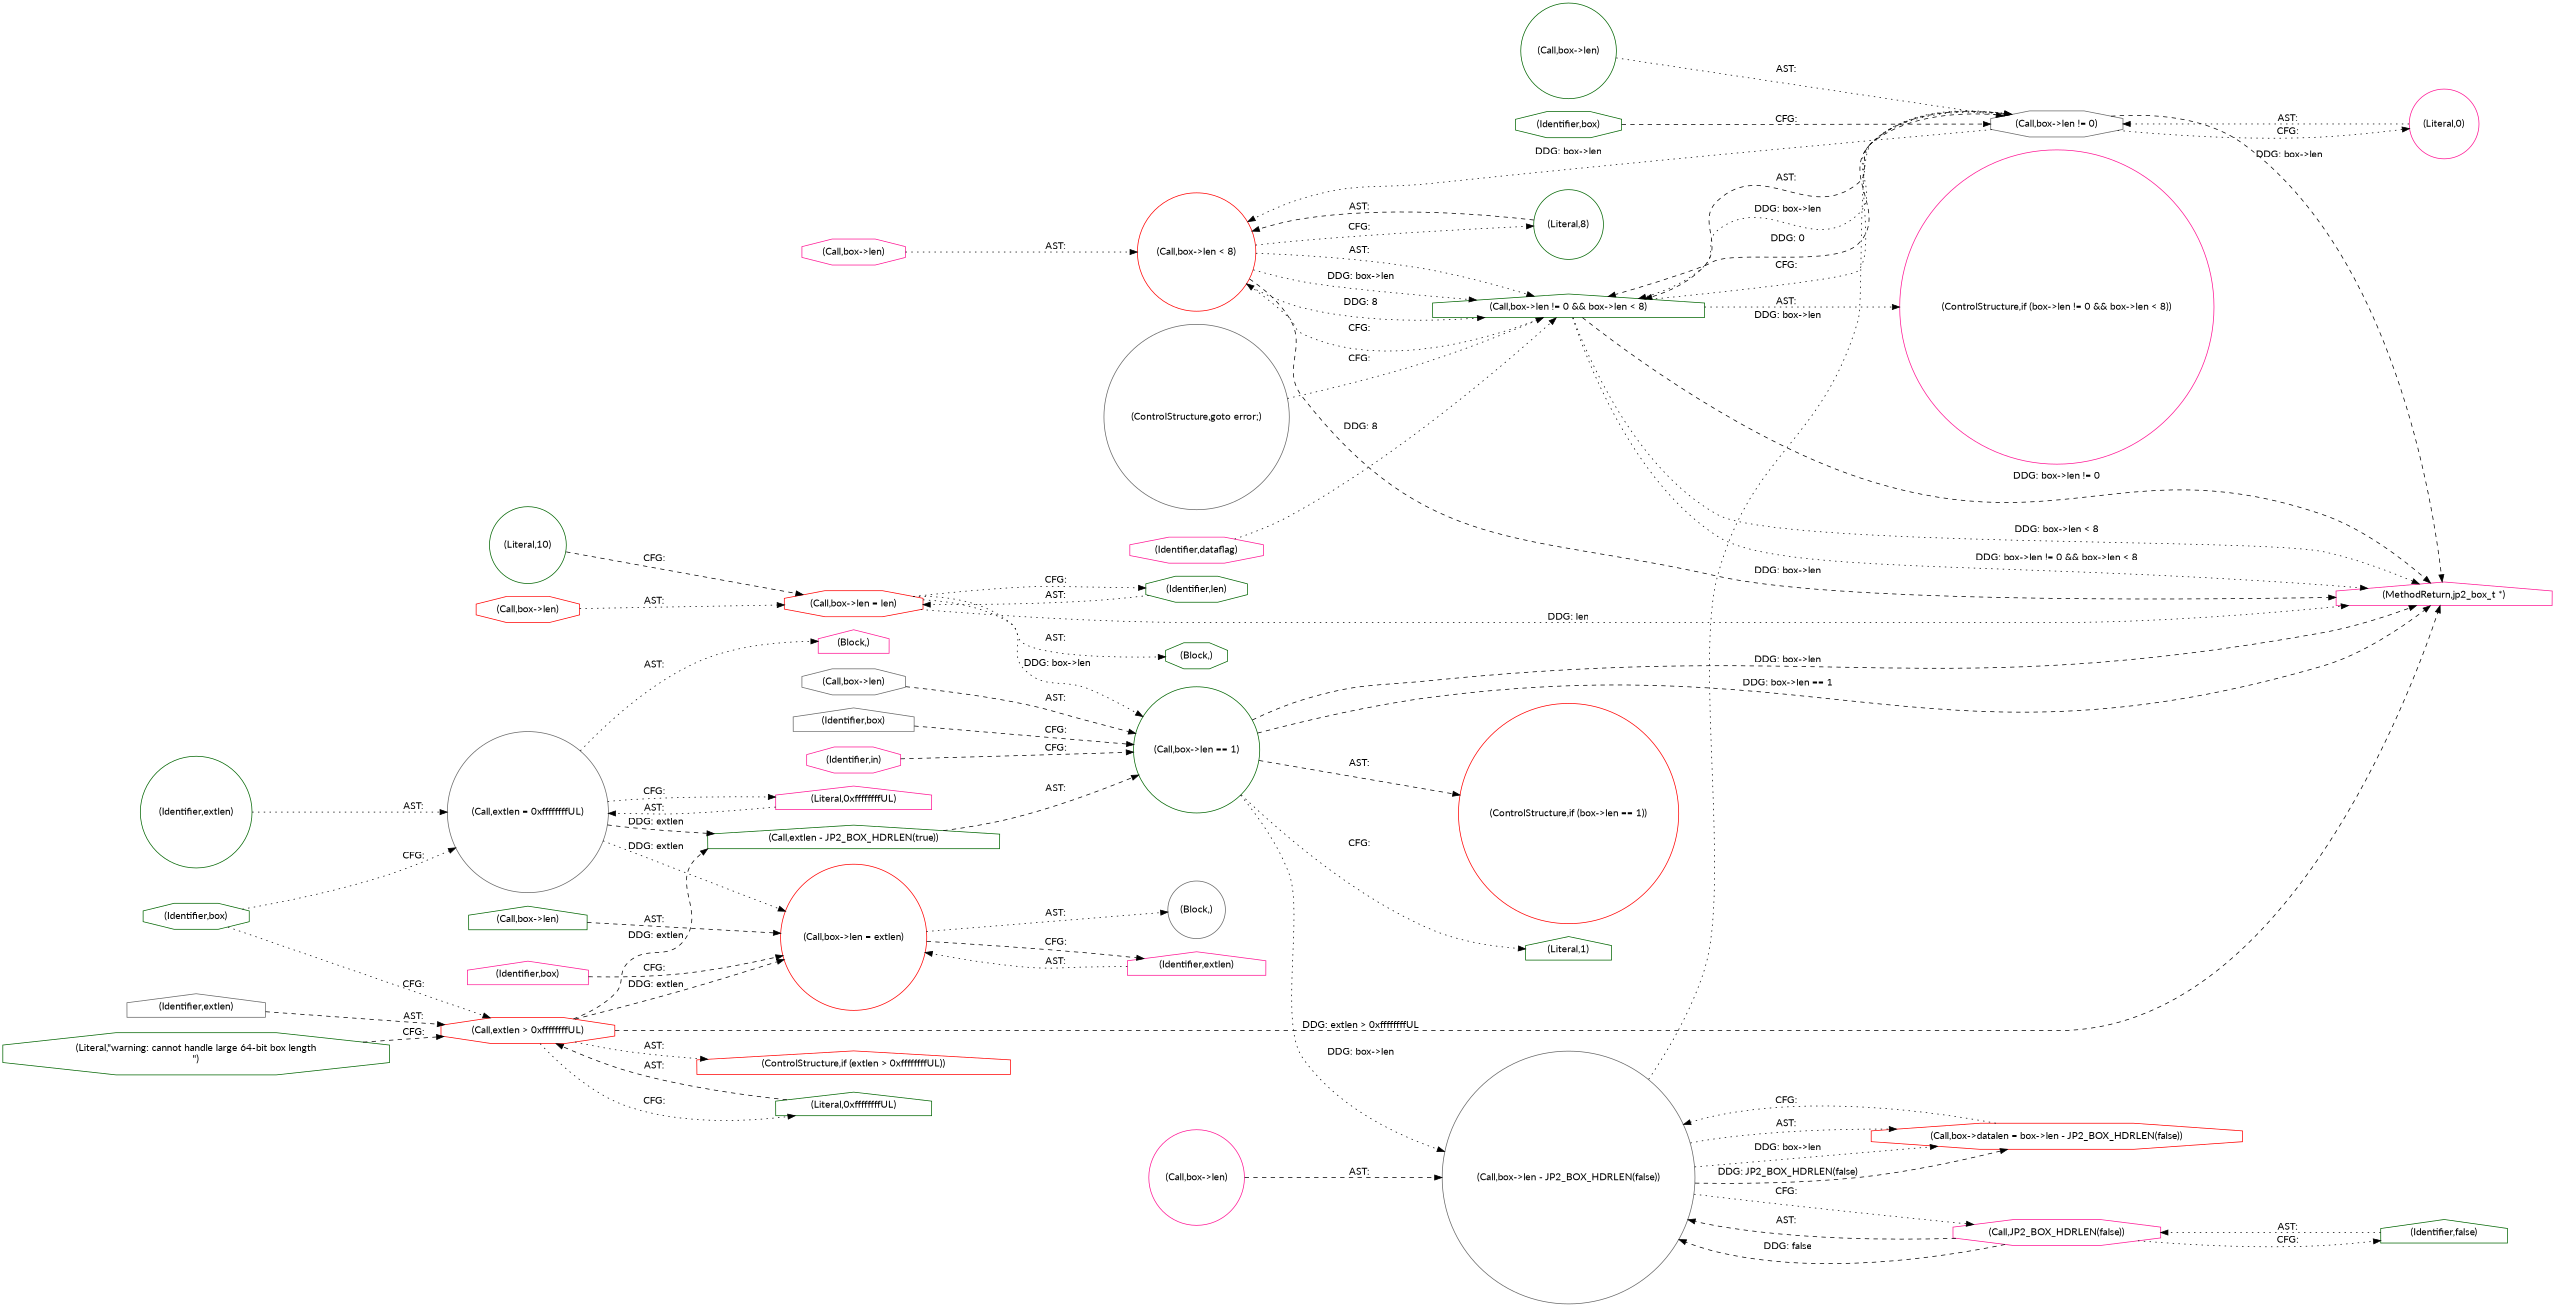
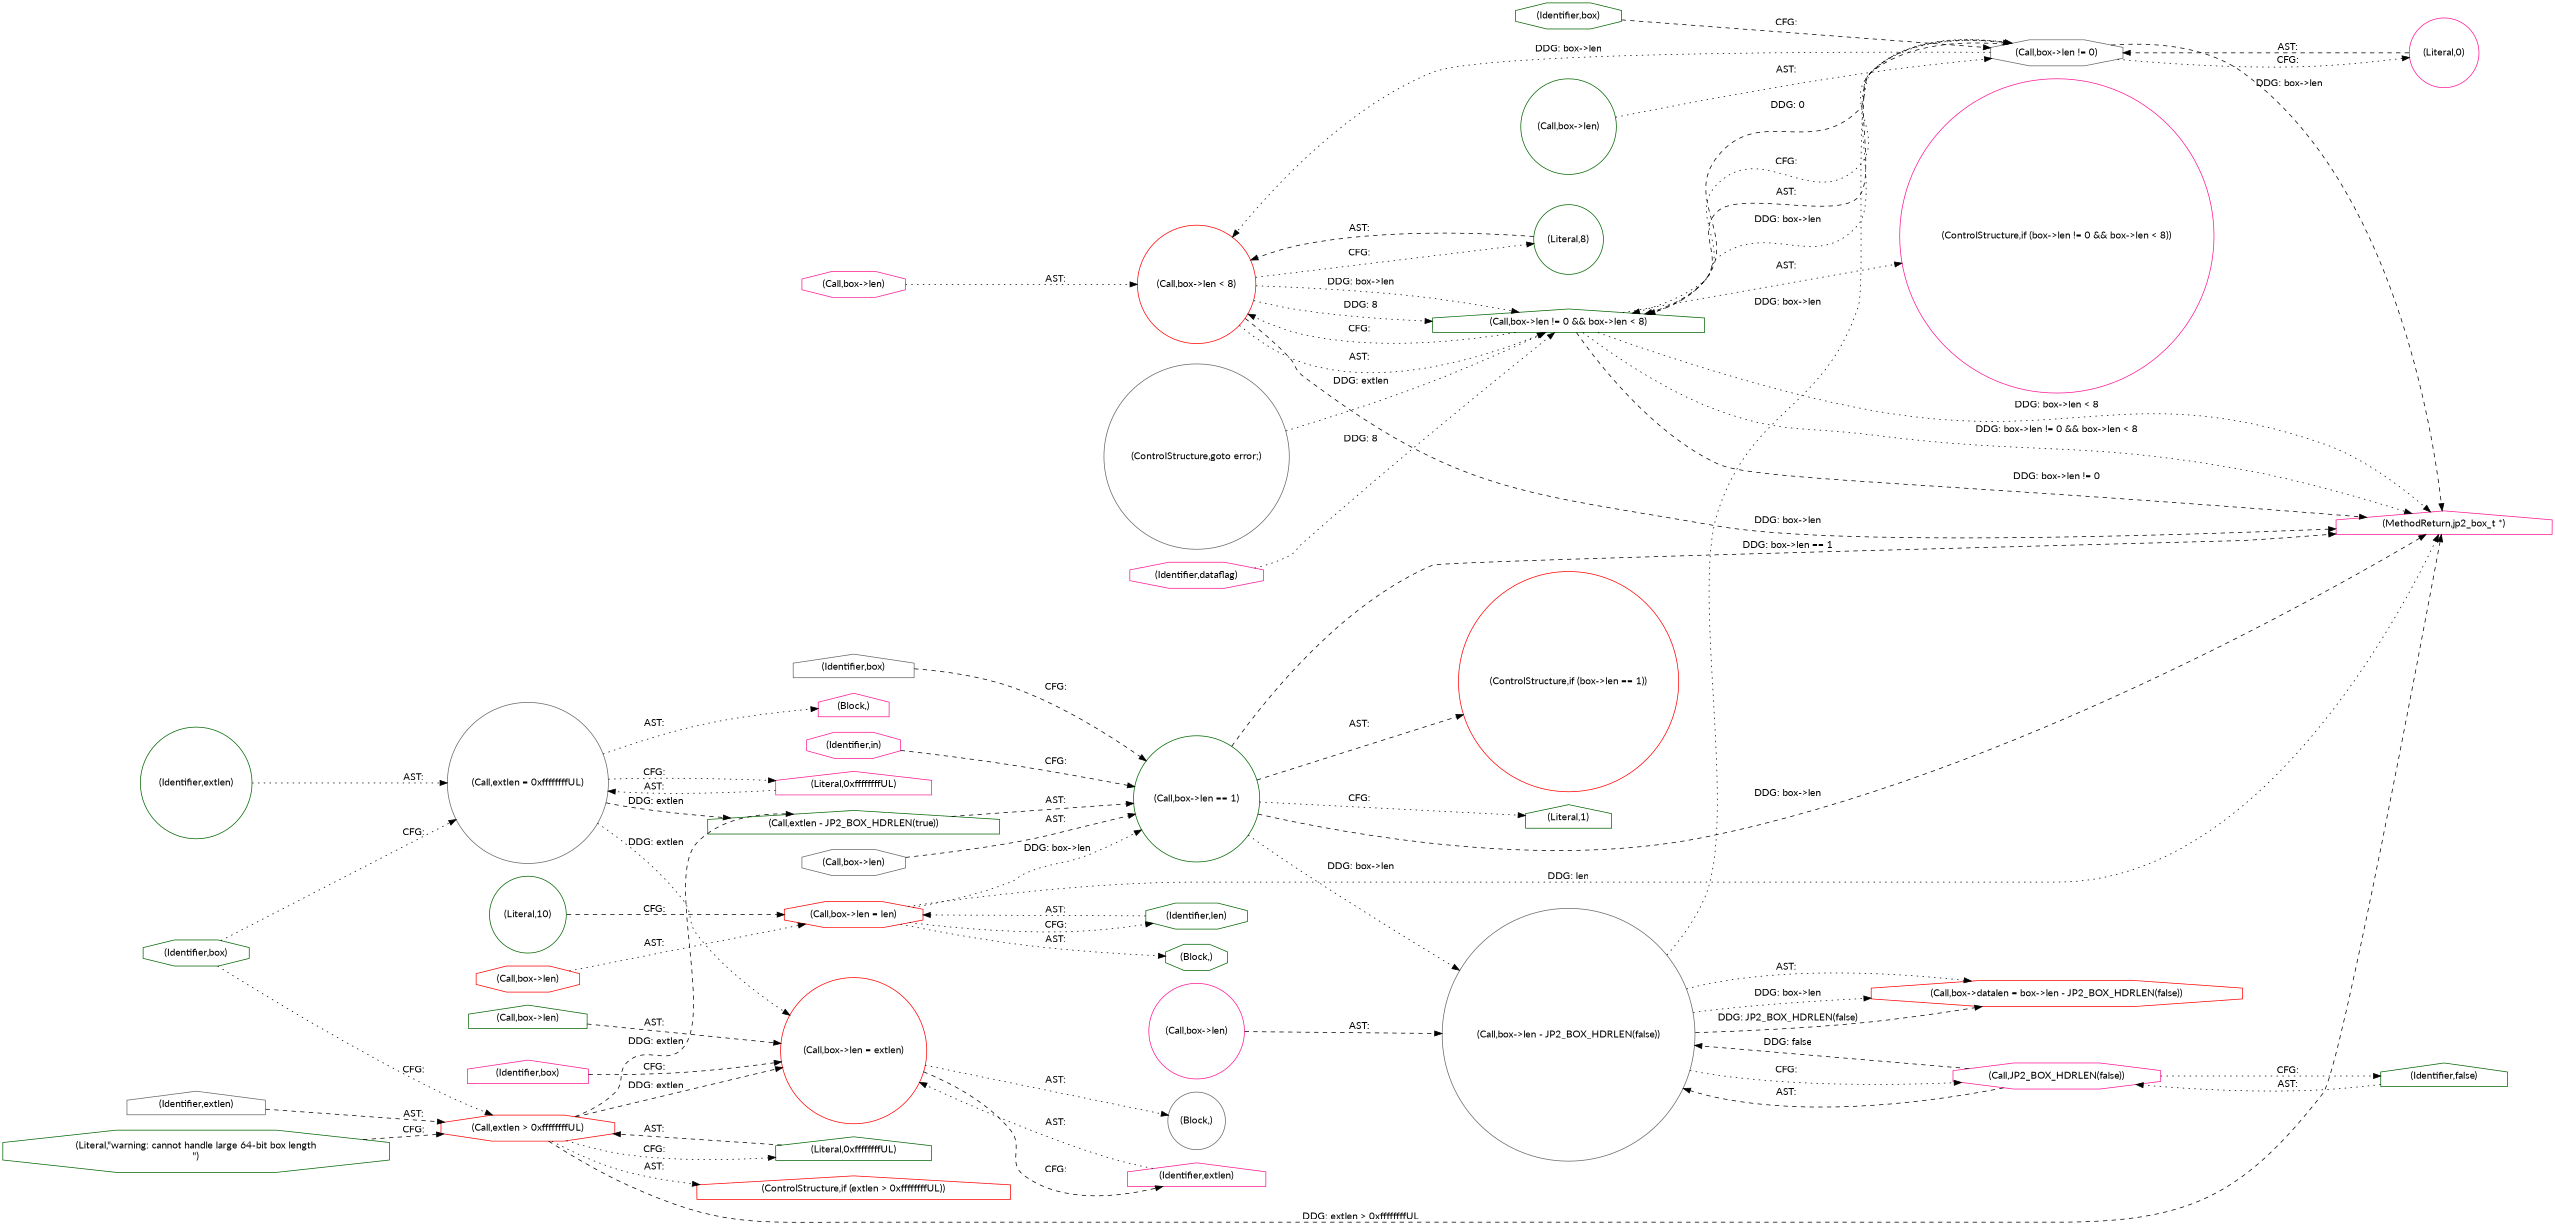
edge "(Literal,0)" -> "(Call,box->len != 0)": style dotted -> dashed
edge "(ControlStructure,goto error;)" -> "(Call,box->len != 0 && box->len < 8)": label "CFG: " -> "DDG: extlen"
edge "(Call,box->datalen = box->len - JP2_BOX_HDRLEN(false))" -> "(Call,box->len - JP2_BOX_HDRLEN(false))": removed, label "CFG:"
